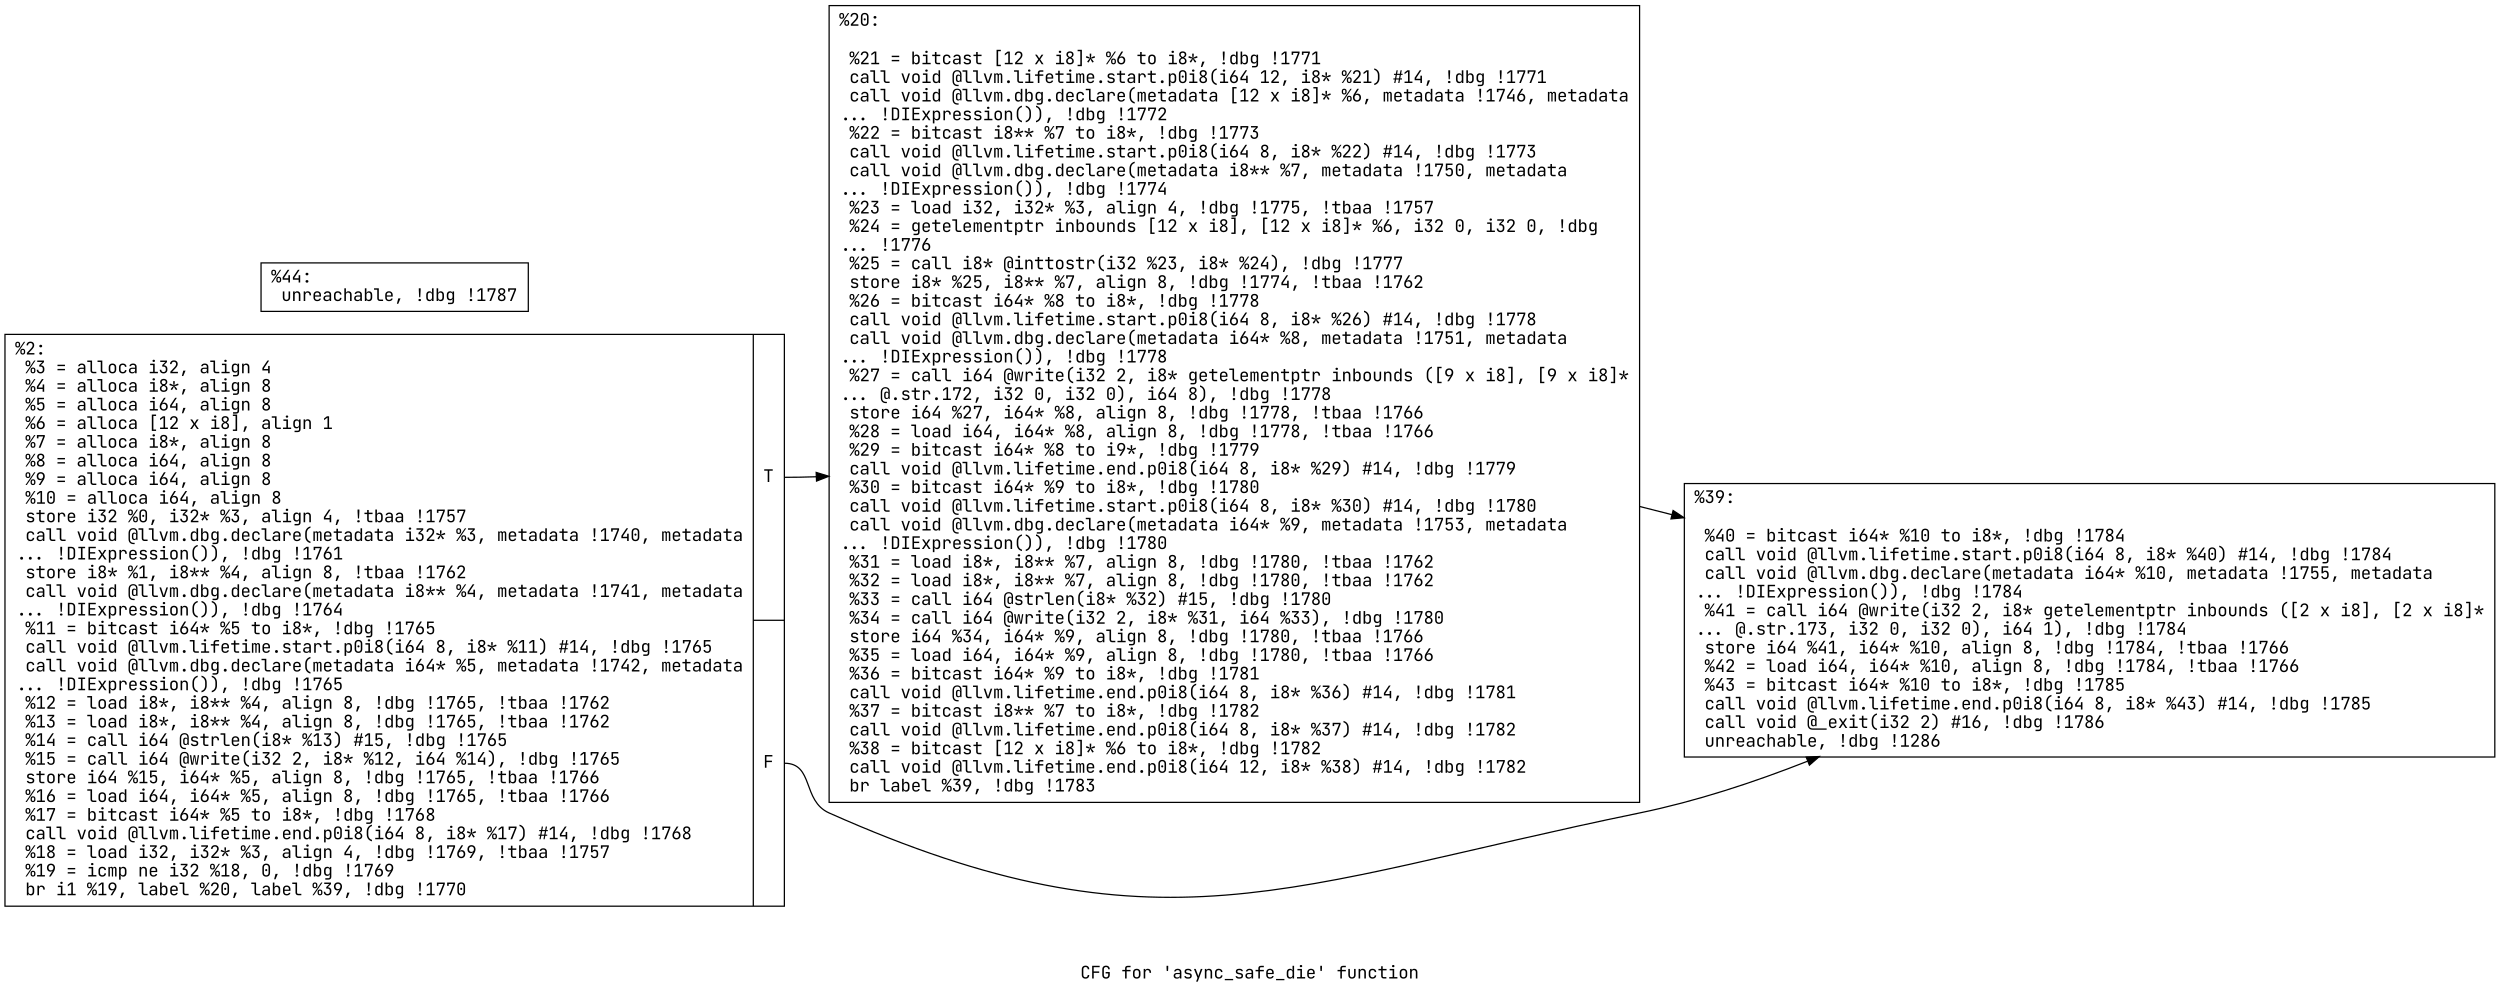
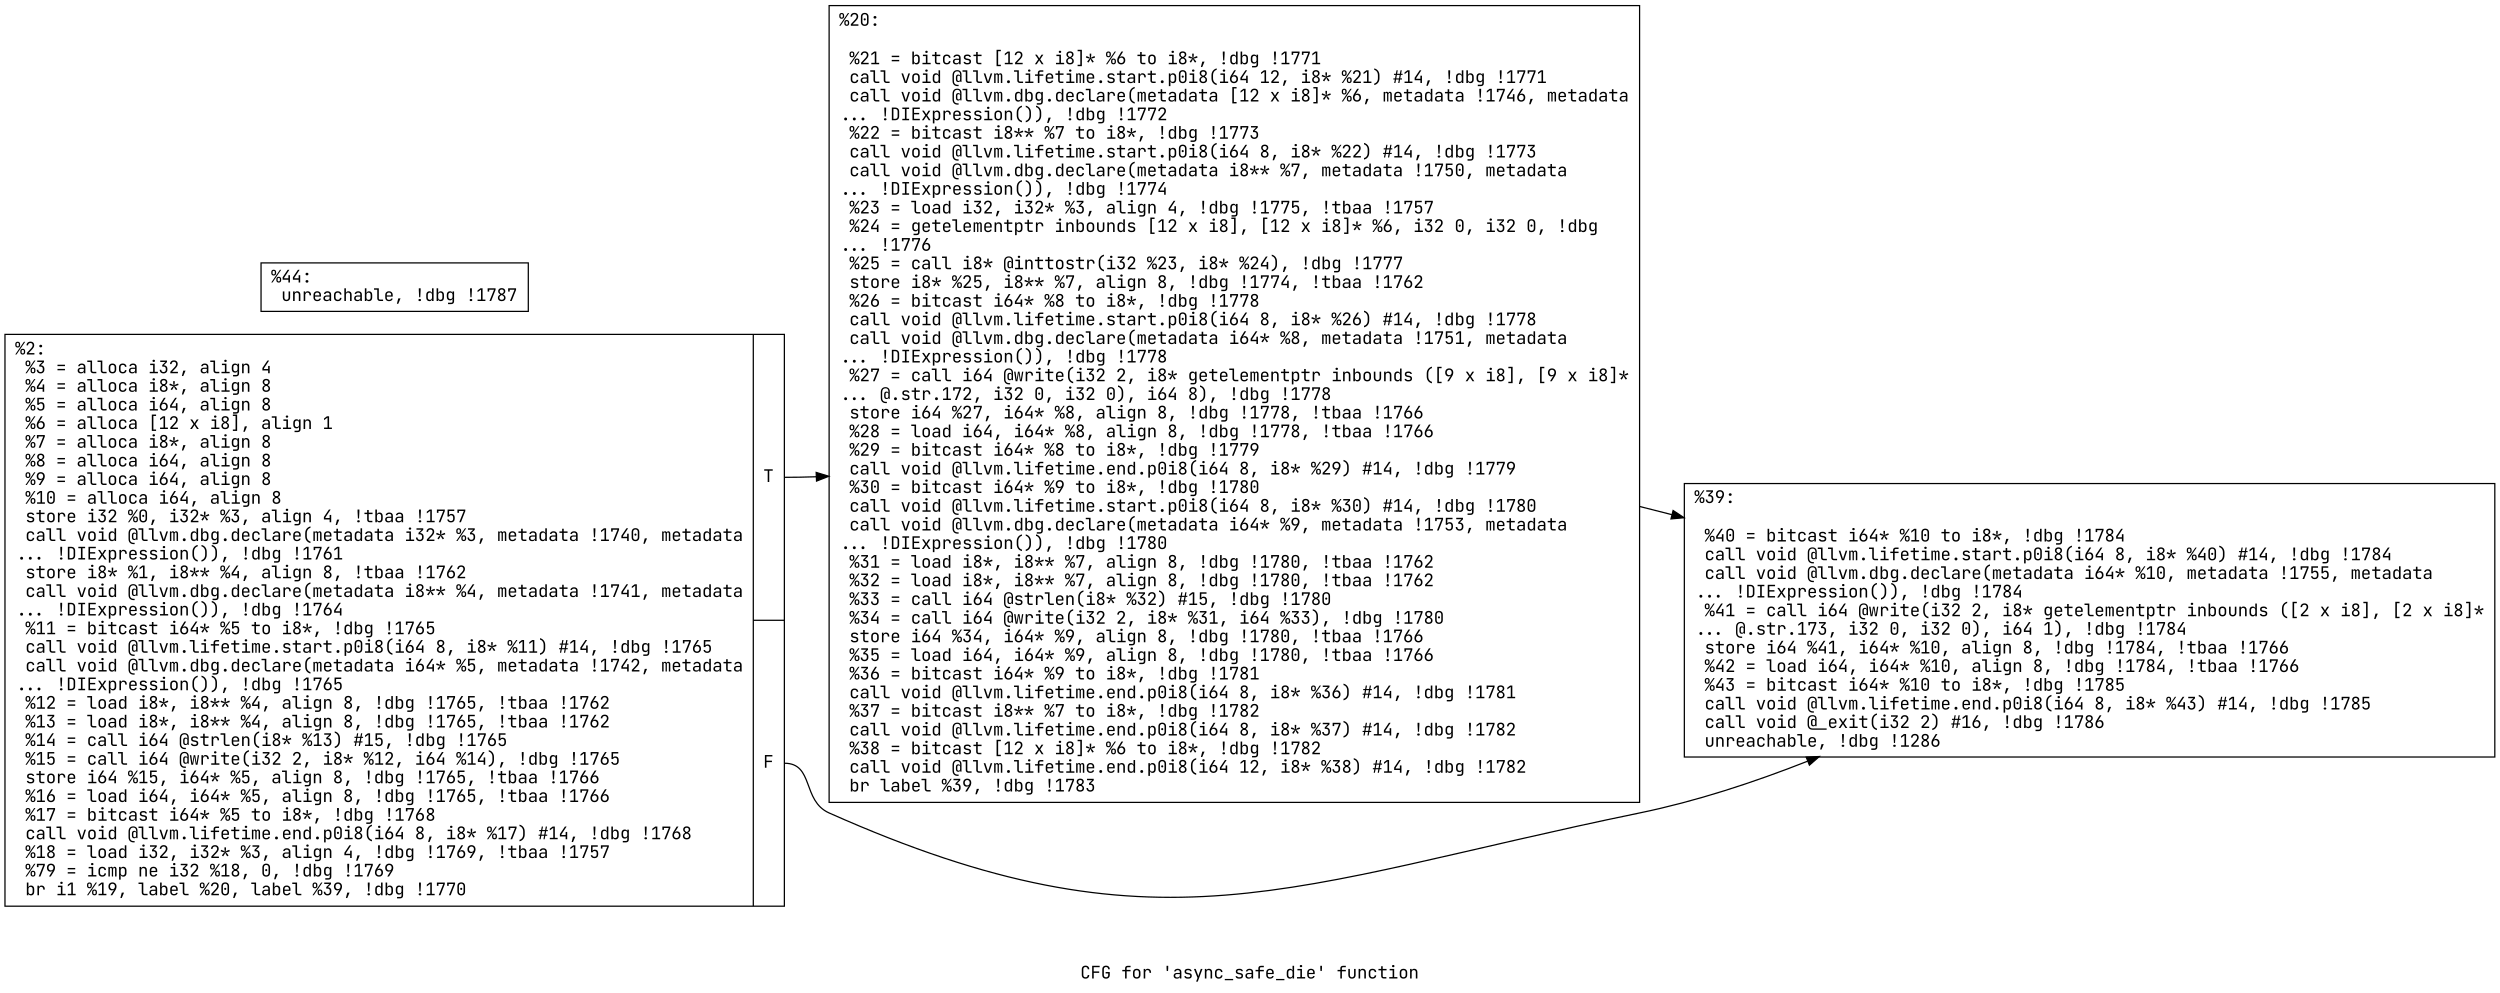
node "%20:": text "%29 = bitcast i64* %8 to i9*, !dbg !1779" -> "%29 = bitcast i64* %8 to i8*, !dbg !1779"
node "%2:": text "%19 = icmp ne i32 %18, 0, !dbg !1769" -> "%79 = icmp ne i32 %18, 0, !dbg !1769"
